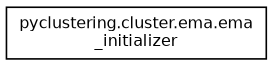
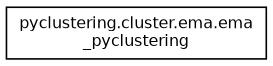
node "pyclustering.cluster.ema.ema _initializer": label "pyclustering.cluster.ema.ema _initializer" -> "pyclustering.cluster.ema.ema _pyclustering"
